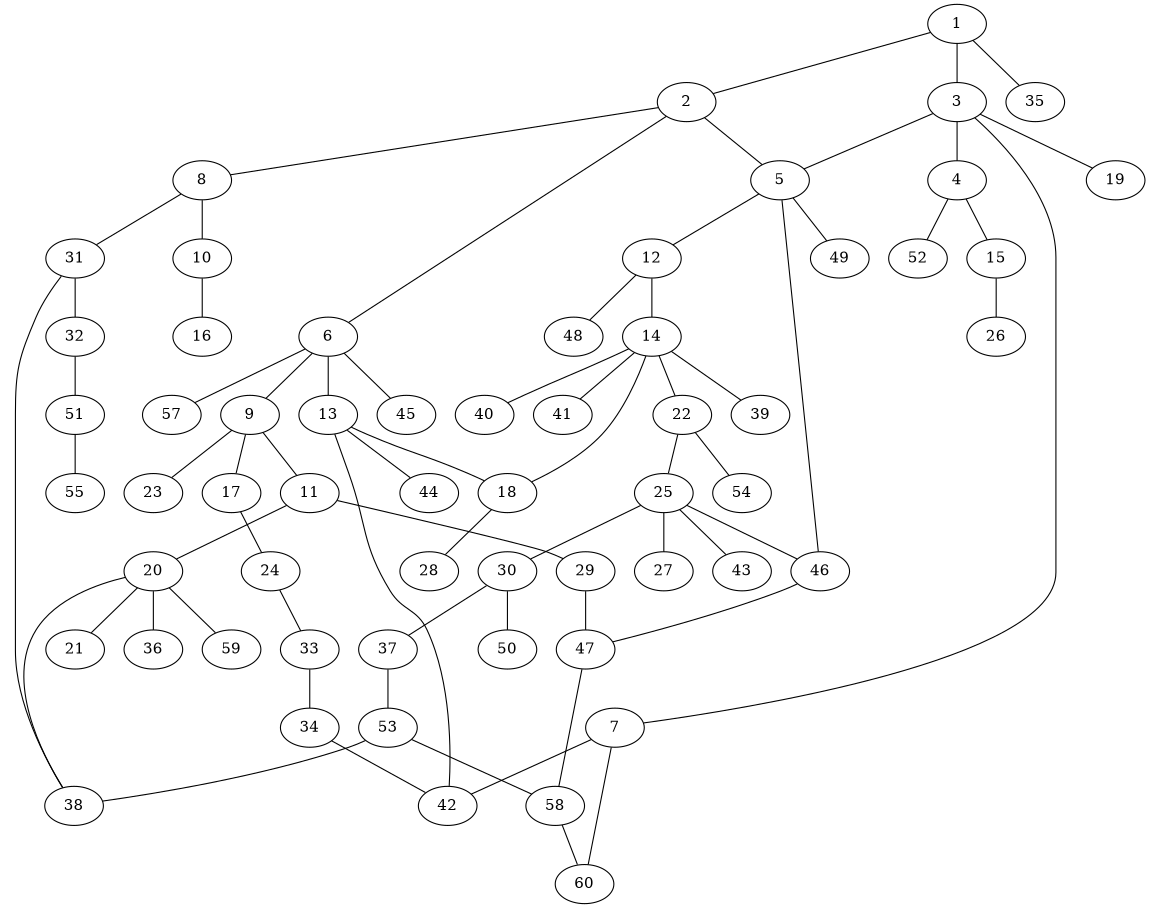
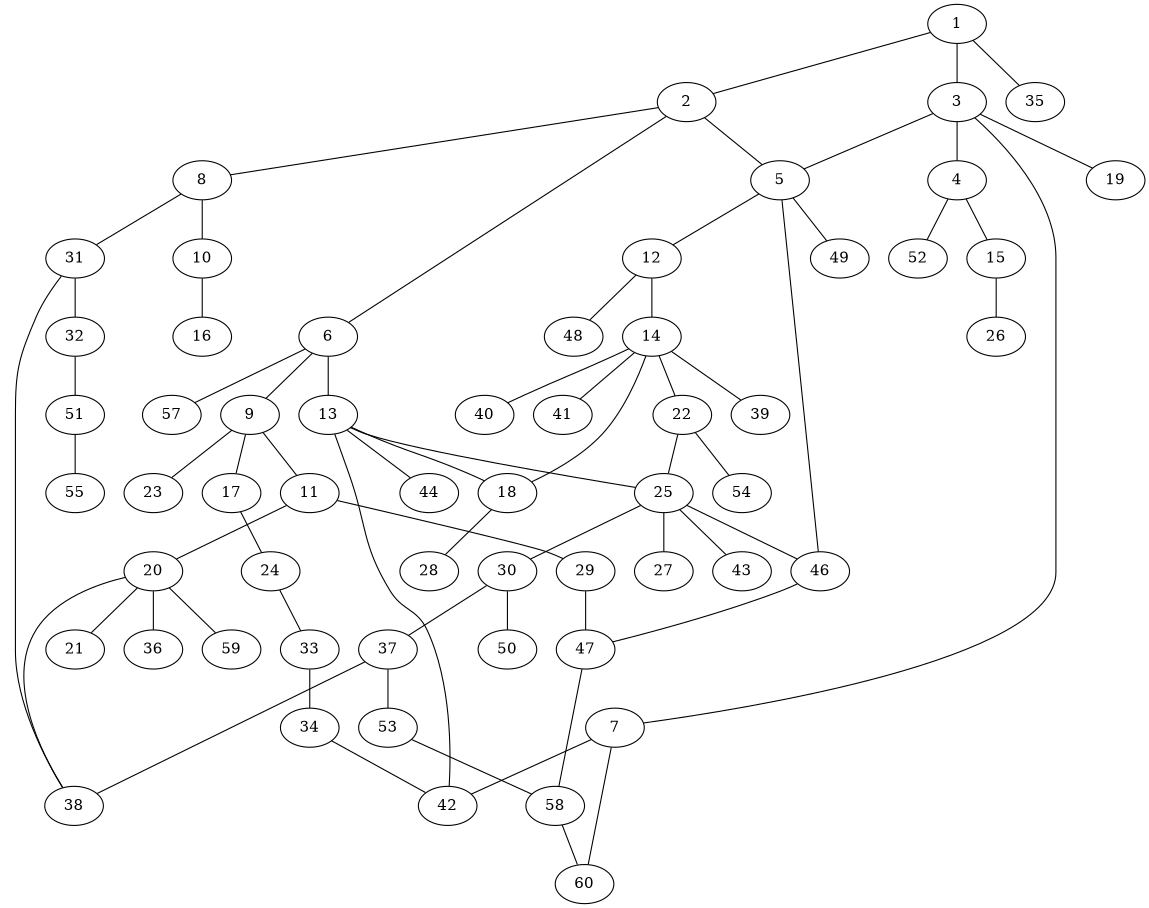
node "45": removed
edge "13" -- "25": added
edge "53" -- "38": now "37" -- "38"
